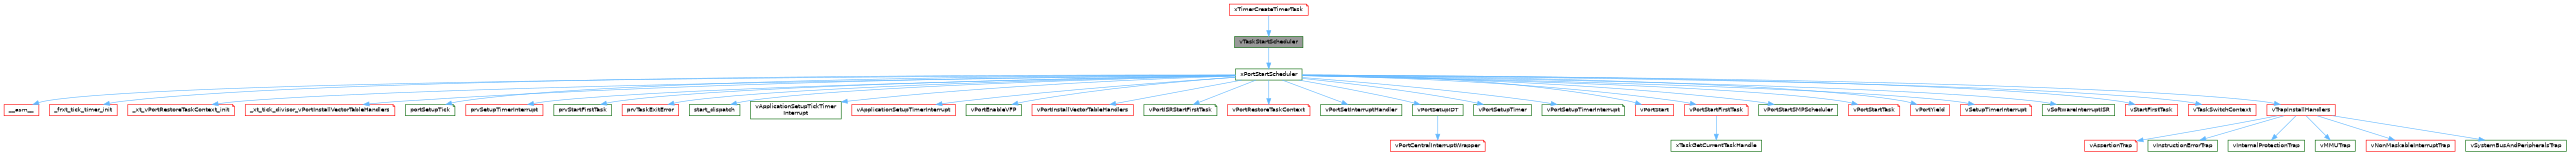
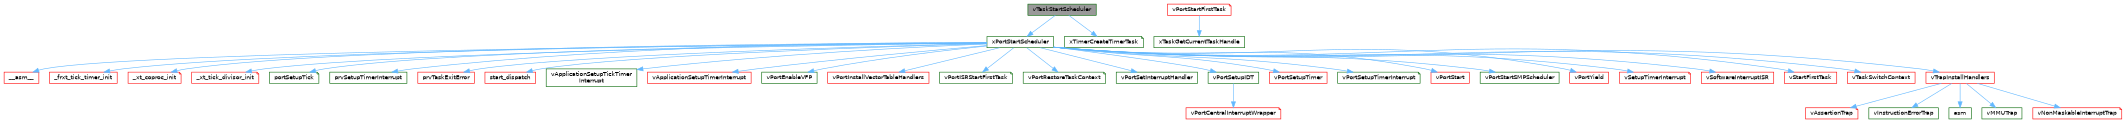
node "xTimerCreateTimerTask": color red -> darkgreen
edge "xTimerCreateTimerTask" -> "vTaskStartScheduler": reversed
edge "xPortStartScheduler" -> "vPortStartFirstTask": removed
node "_xt_vPortRestoreTaskContext_init": label "_xt_vPortRestoreTaskContext_init" -> "_xt_coproc_init"
node "_xt_tick_divisor_vPortInstallVectorTableHandlers": label "_xt_tick_divisor_vPortInstallVectorTableHandlers" -> "_xt_tick_divisor_init"
node "prvSetupTimerInterrupt": color red -> darkgreen
node "prvStartFirstTask": removed
node "start_dispatch": color darkgreen -> red
node "vPortRestoreTaskContext": color red -> darkgreen
node "vPortSetupTimer": color darkgreen -> red
node "vPortStartTask": removed
node "vSoftwareInterruptISR": color darkgreen -> red
node "vInternalProtectionTrap": label "vInternalProtectionTrap" -> "asm"
node "vNonMaskableInterruptTrap": shape box -> note
node "vSystemBusAndPeripheralsTrap": removed
